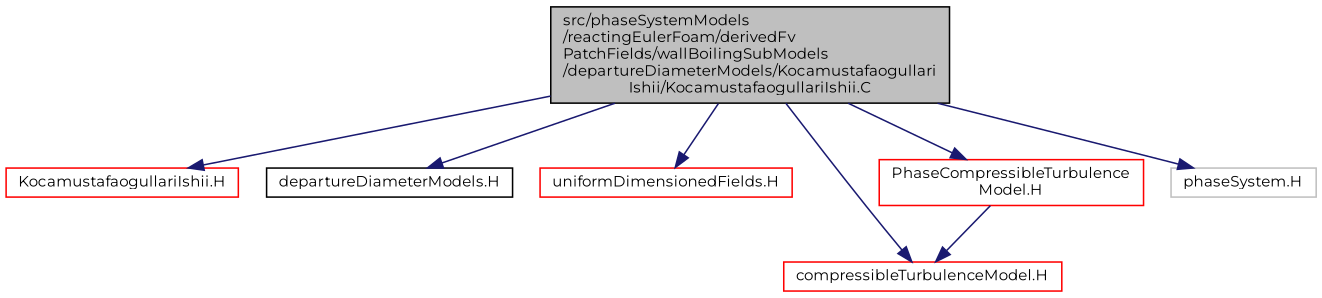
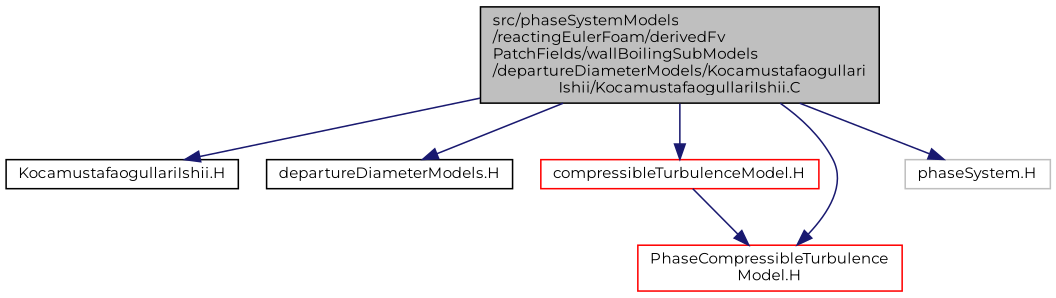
node "KocamustafaogullariIshii.H": color red -> black
node "uniformDimensionedFields.H": removed
edge "PhaseCompressibleTurbulence Model.H" -> "compressibleTurbulenceModel.H": reversed
